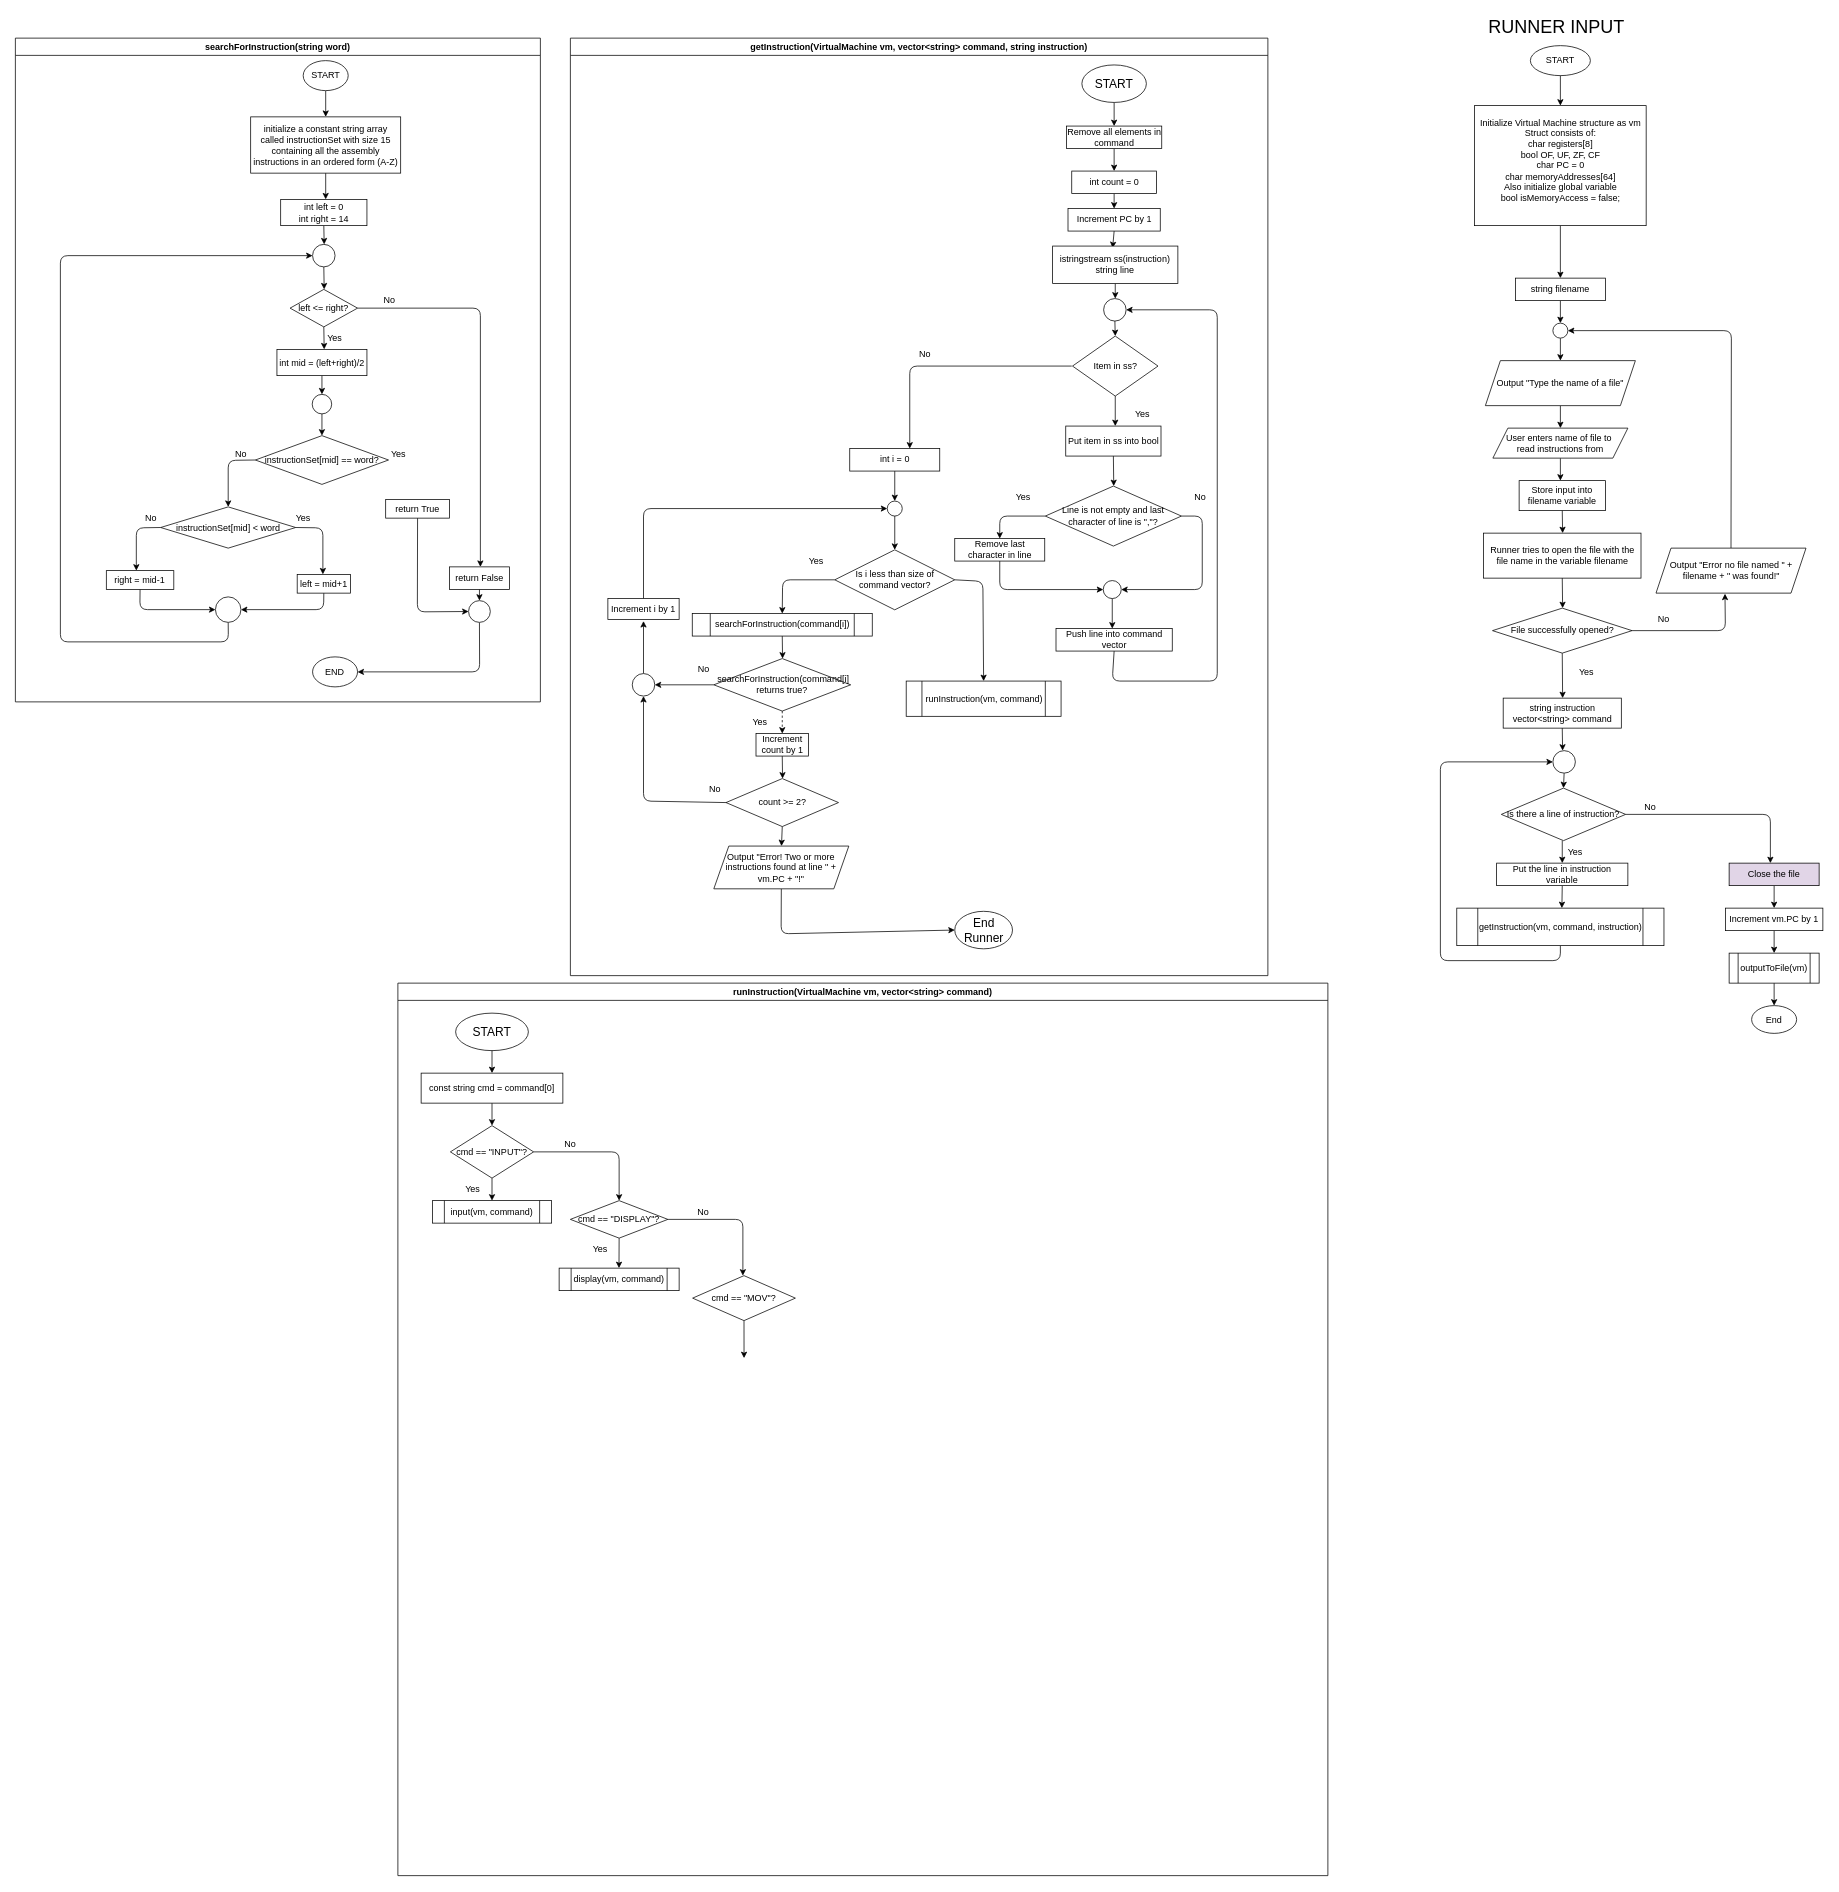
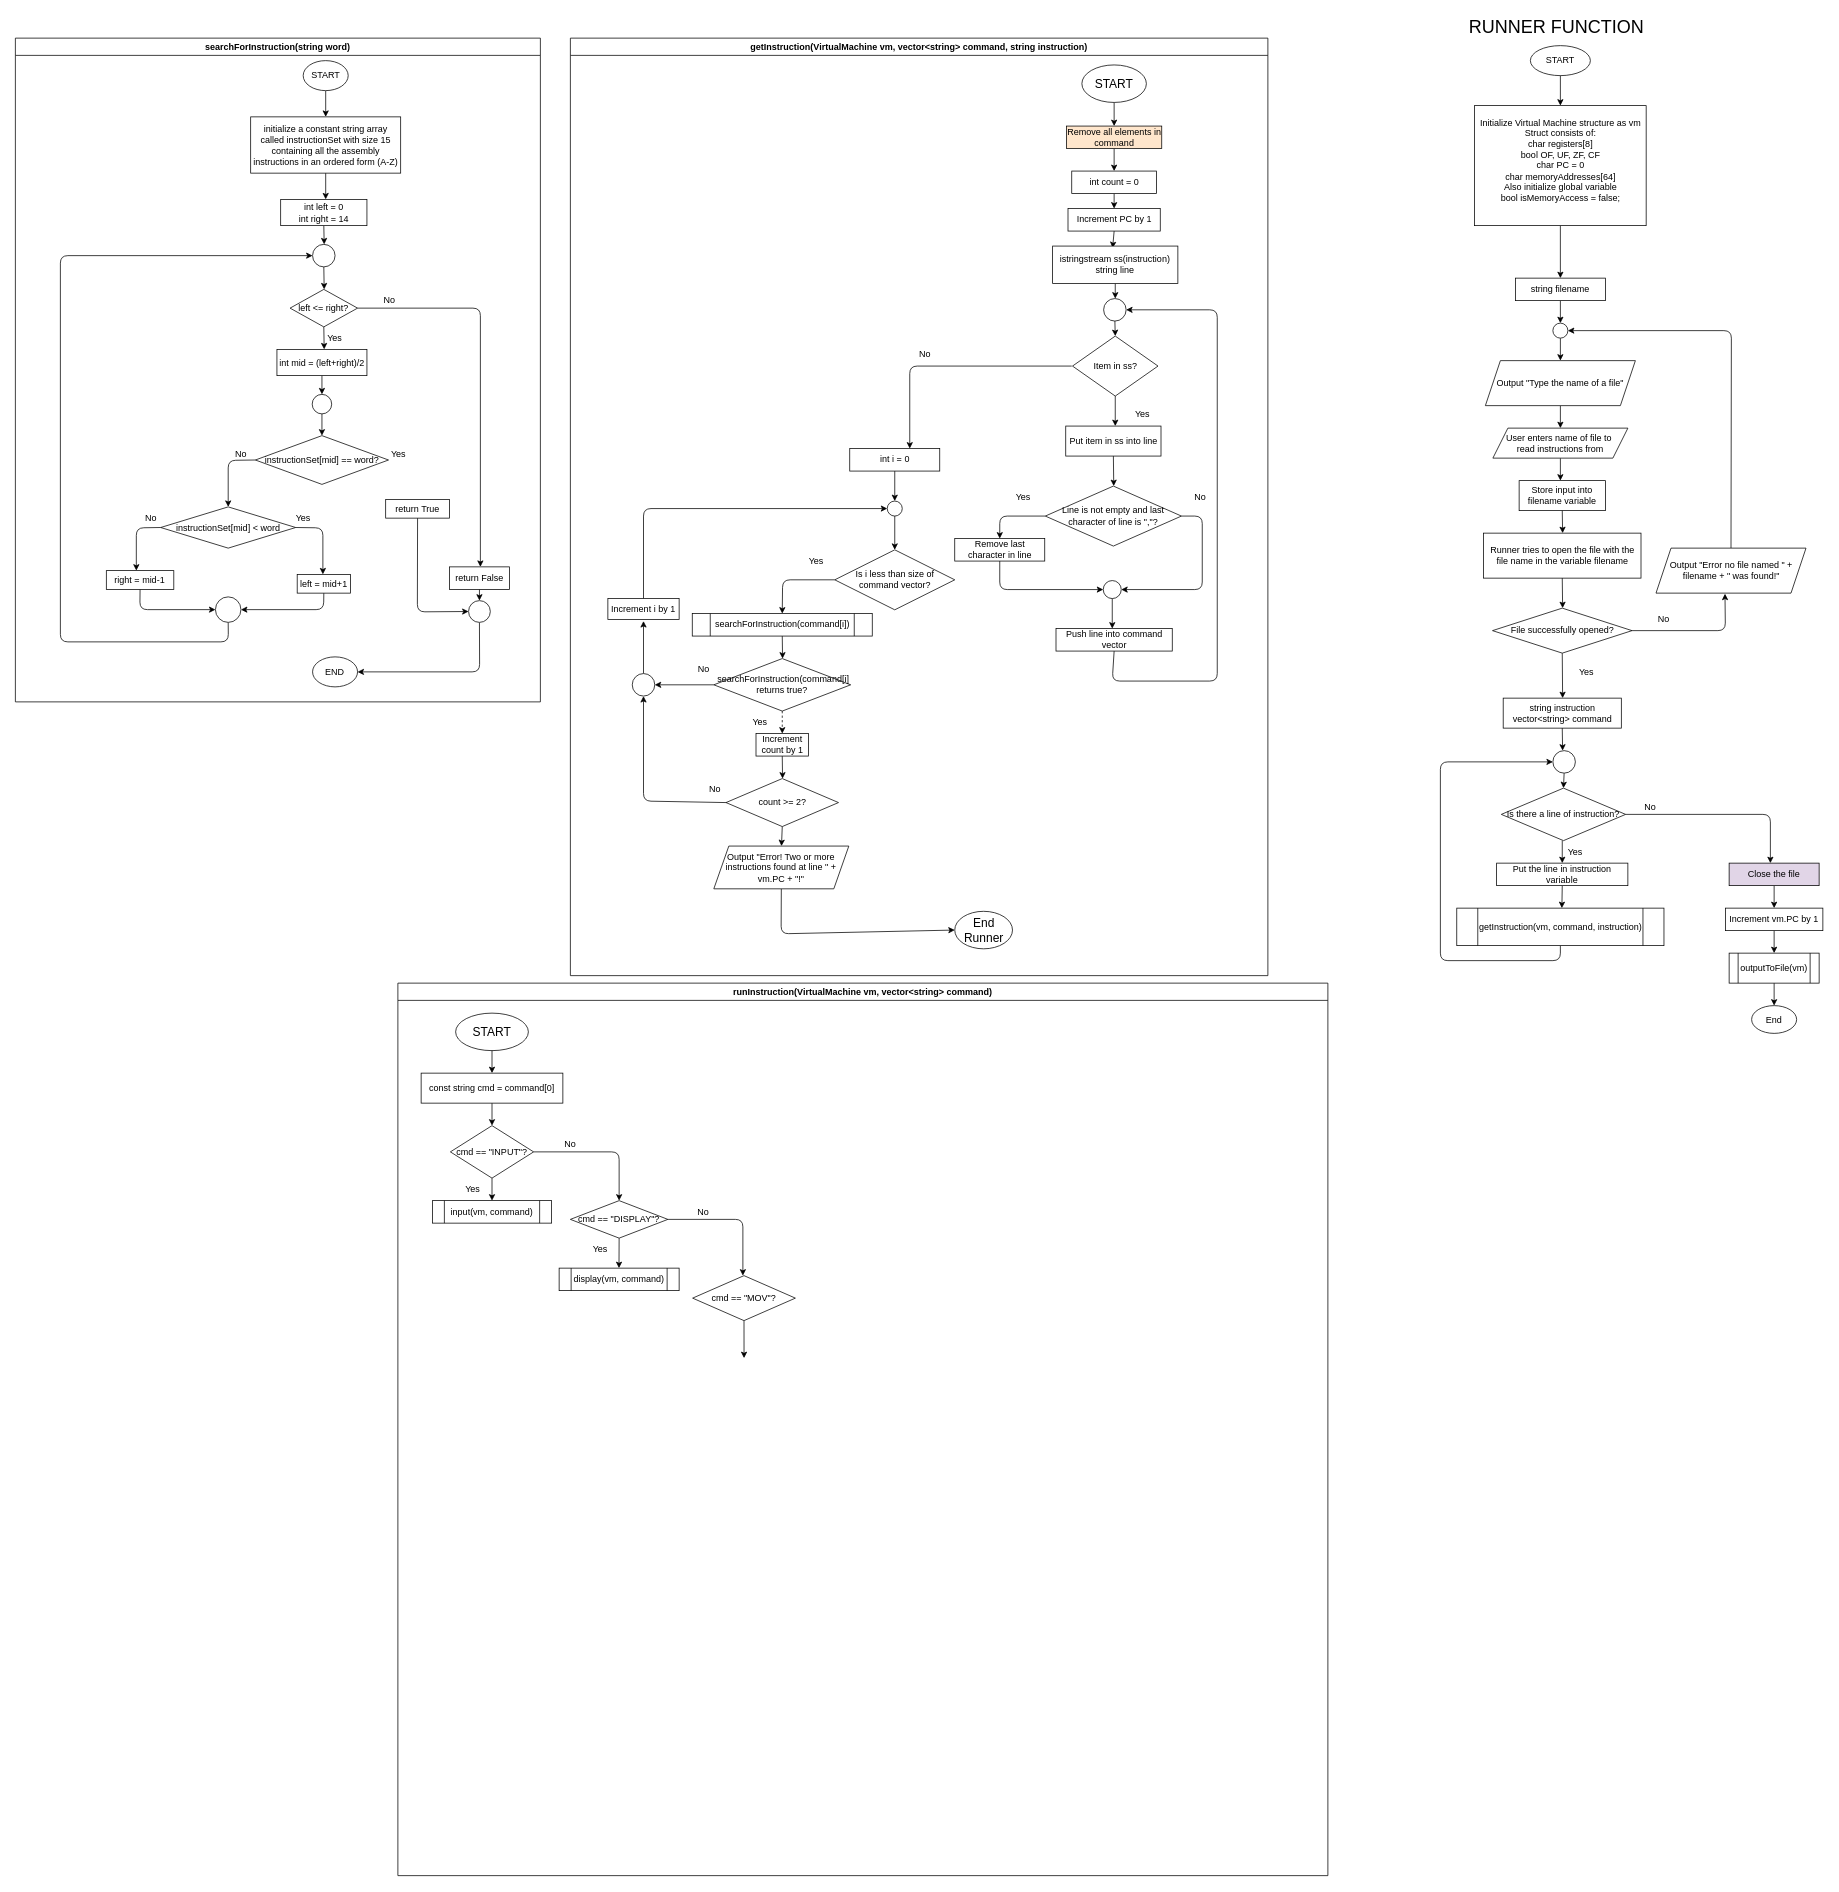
node "RUNNER INPUT": label "RUNNER INPUT" -> "RUNNER FUNCTION"
node "Remove all elements in command": fillcolor #ffffff -> #ffe6cc
node "Put item in ss into bool": label "Put item in ss into bool" -> "Put item in ss into line"
edge "Is i less than size of command vector?" -> "runInstruction(vm, command)": removed
node "runInstruction(vm, command)": removed
